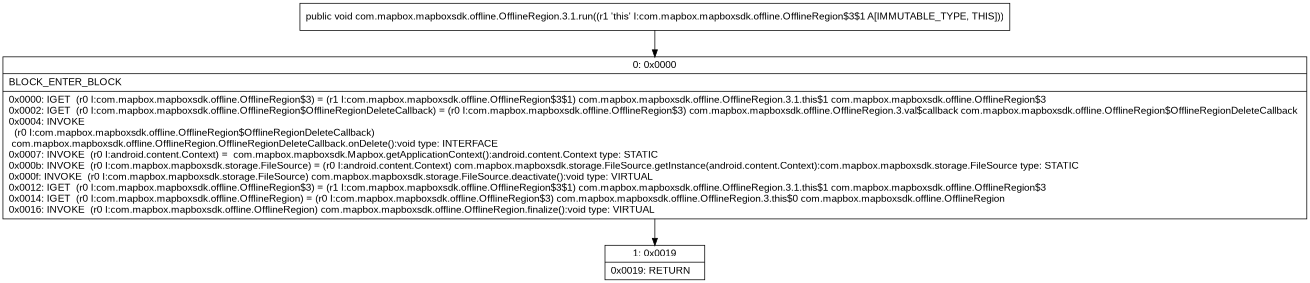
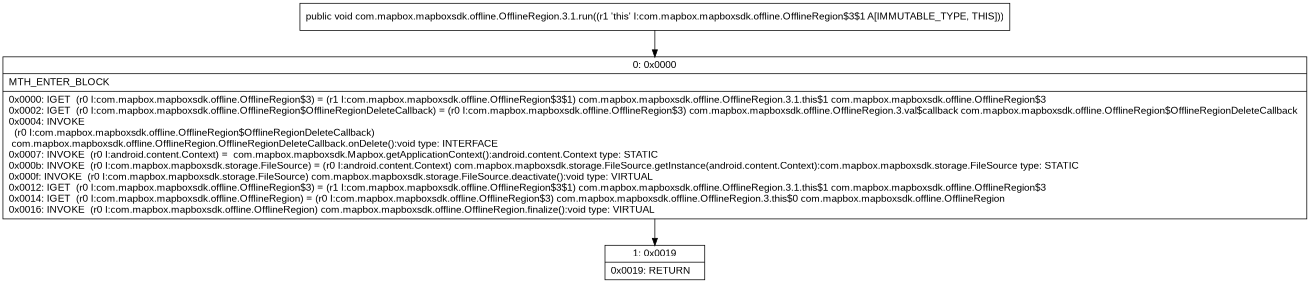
node "0: 0x0000": text "BLOCK_ENTER_BLOCK" -> "MTH_ENTER_BLOCK"
